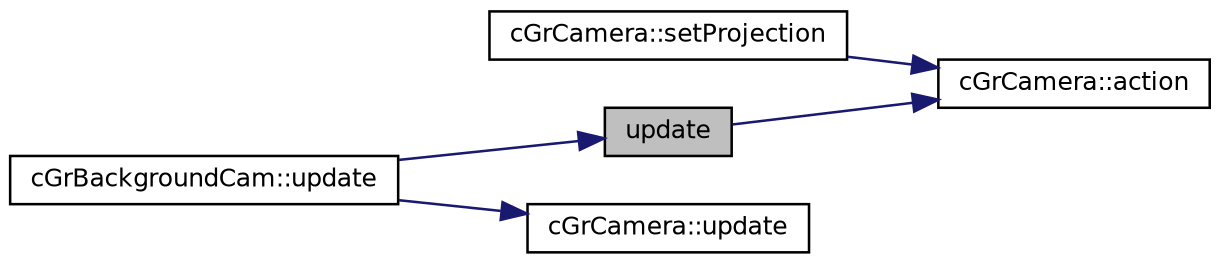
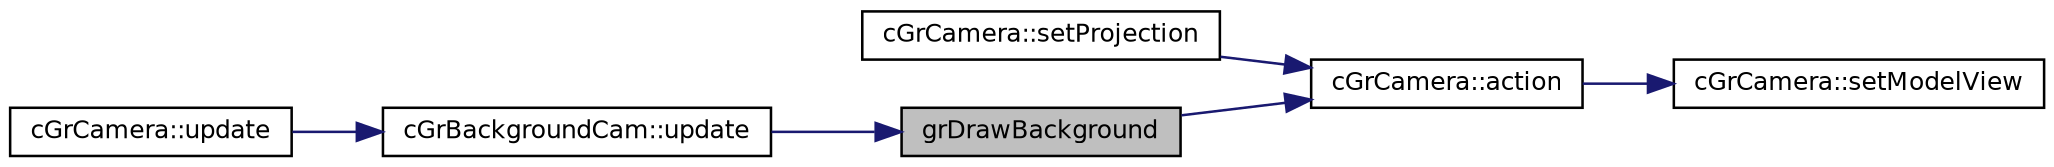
node "cGrCamera::setModelView": added
node "update": label "update" -> "grDrawBackground"
edge "cGrBackgroundCam::update" -> "cGrCamera::update": reversed
